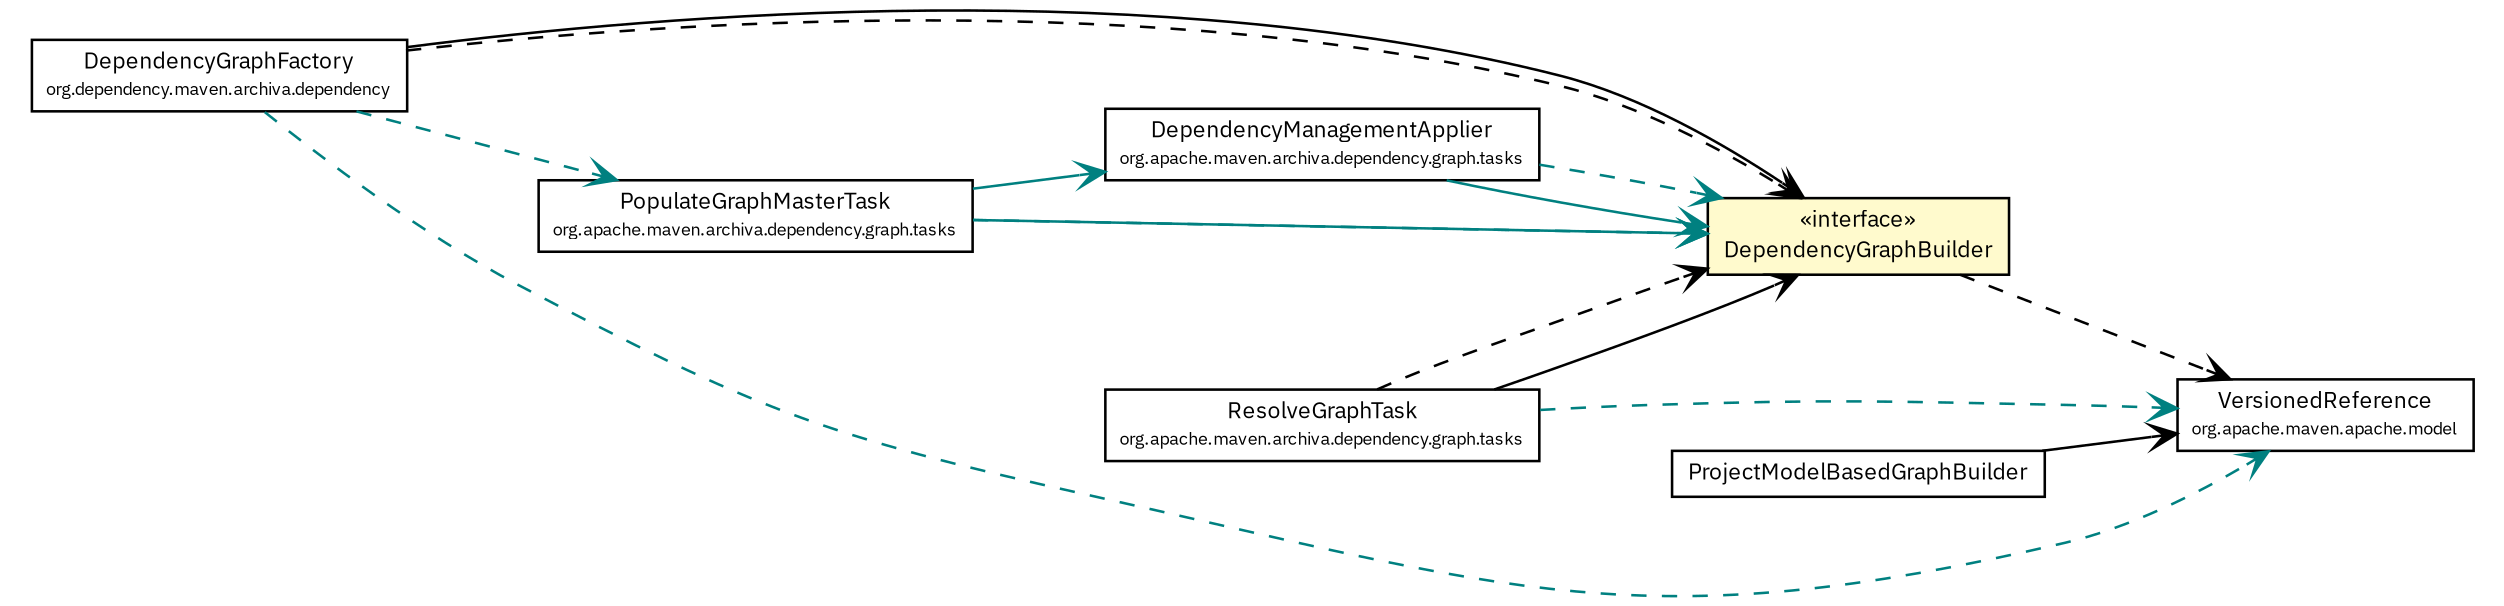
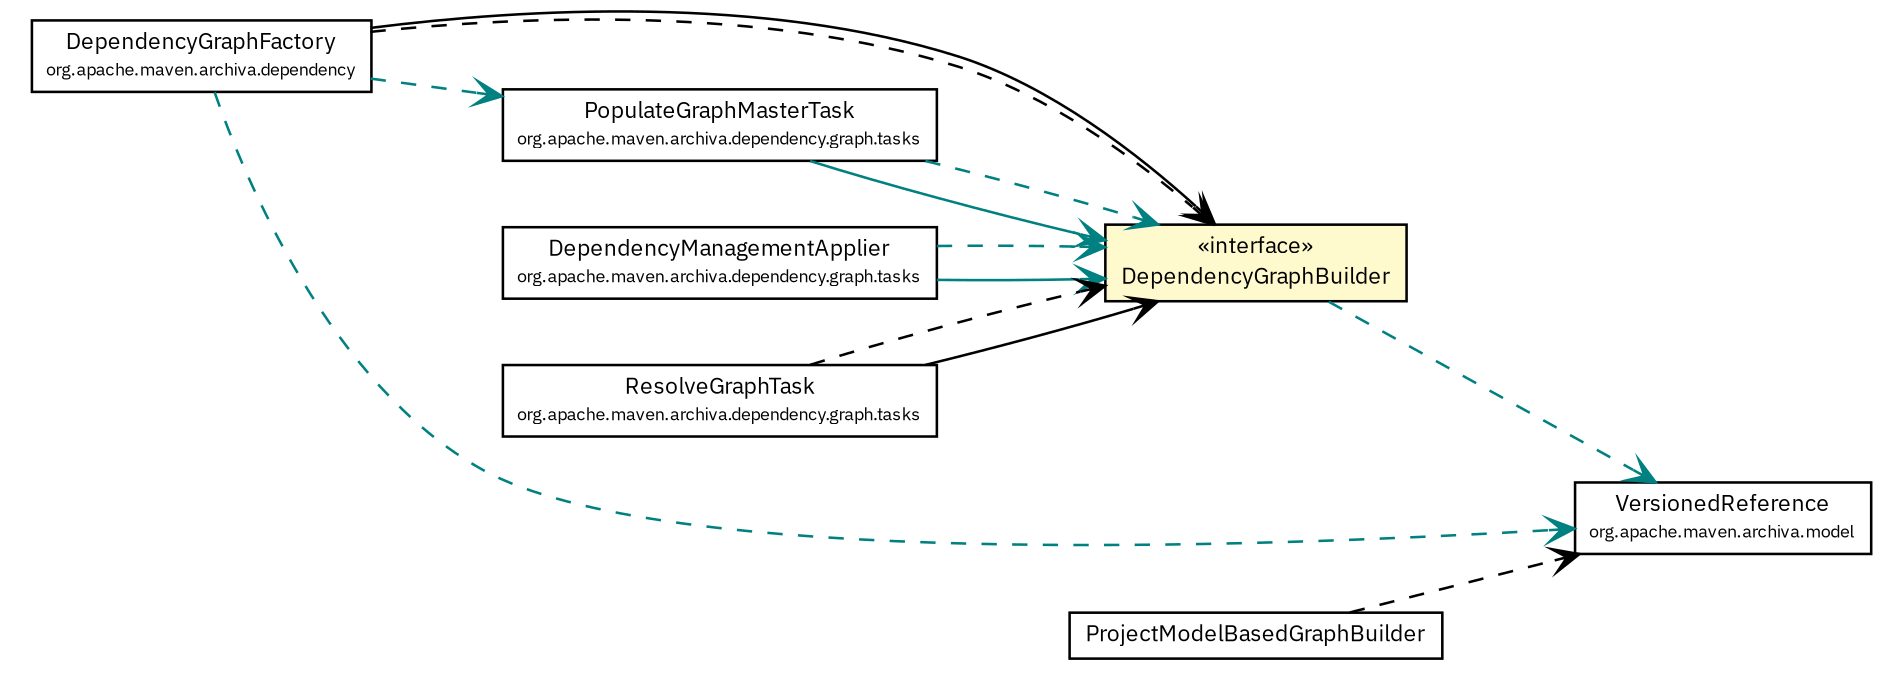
node "DependencyGraphFactory": text "org.dependency.maven.archiva.dependency" -> "org.apache.maven.archiva.dependency"
edge "PopulateGraphMasterTask" -> "DependencyManagementApplier": removed
edge "DependencyGraphBuilder" -> "VersionedReference": color black -> teal
edge "ResolveGraphTask" -> "VersionedReference": removed
node "VersionedReference": text "org.apache.maven.apache.model" -> "org.apache.maven.archiva.model"
edge "ProjectModelBasedGraphBuilder" -> "VersionedReference": style solid -> dashed
